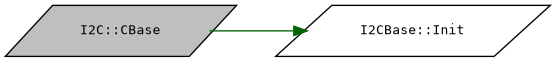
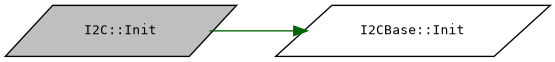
node "I2C::CBase": label "I2C::CBase" -> "I2C::Init"
